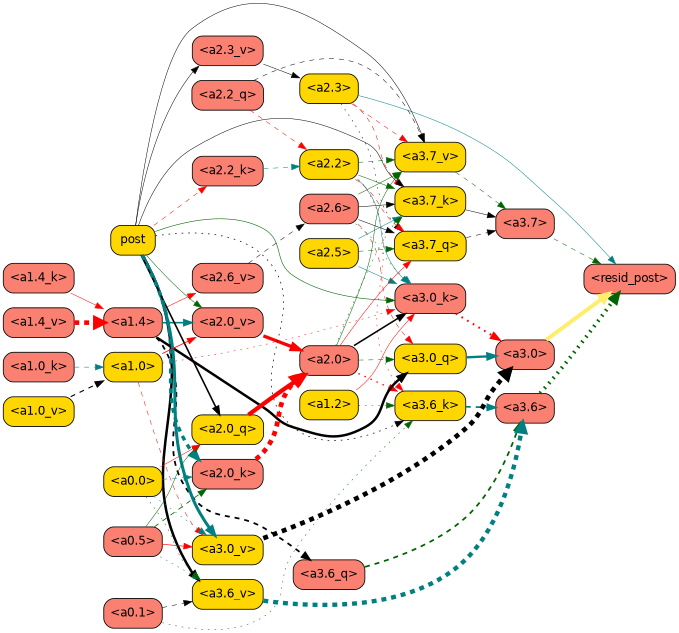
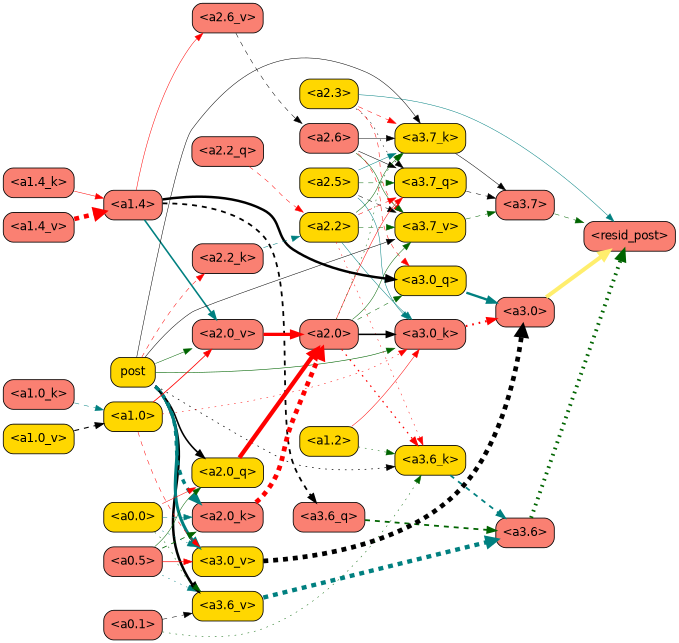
node "<a2.3_v>": removed
edge "<a2.2_q>" -> "<a3.7_v>": now "<a2.5>" -> "<a3.7_v>"
edge "<a2.6>" -> "<a3.0_k>": removed
